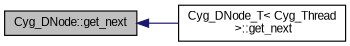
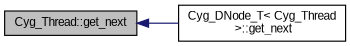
node "Cyg_DNode::get_next": label "Cyg_DNode::get_next" -> "Cyg_Thread::get_next"
